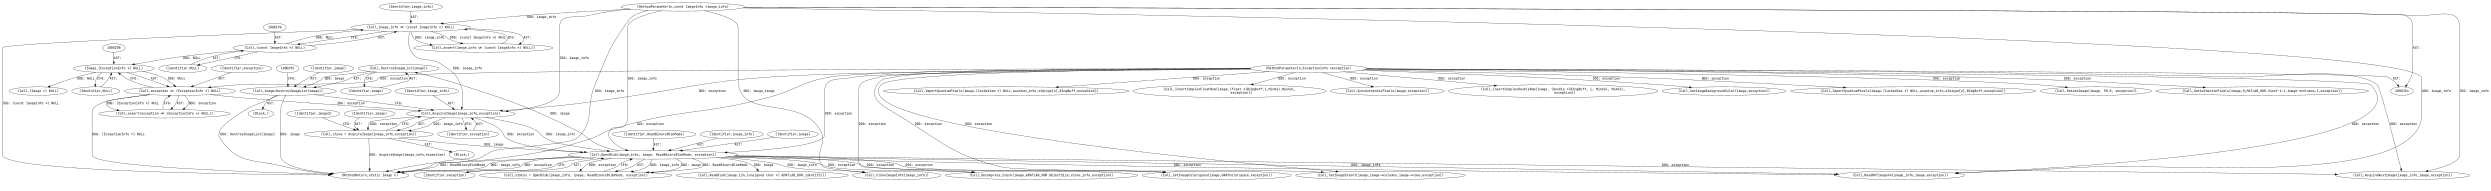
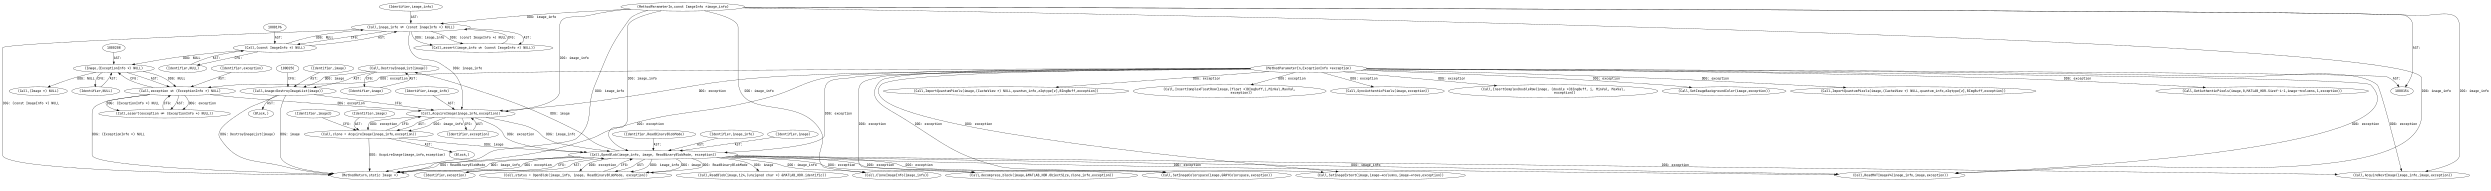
edge "(MethodParameterIn,const ImageInfo *image_info)" -> "(Call,CloneImageInfo(image_info))": label "DDG: image_image" -> "DDG: image_info"
node "(Call,RotateImage(image, 90.0, exception))": removed
